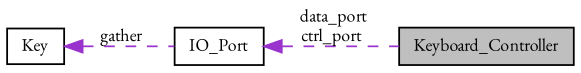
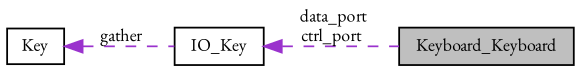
node "IO_Port": label "IO_Port" -> "IO_Key"
node "Keyboard_Controller": label "Keyboard_Controller" -> "Keyboard_Keyboard"
